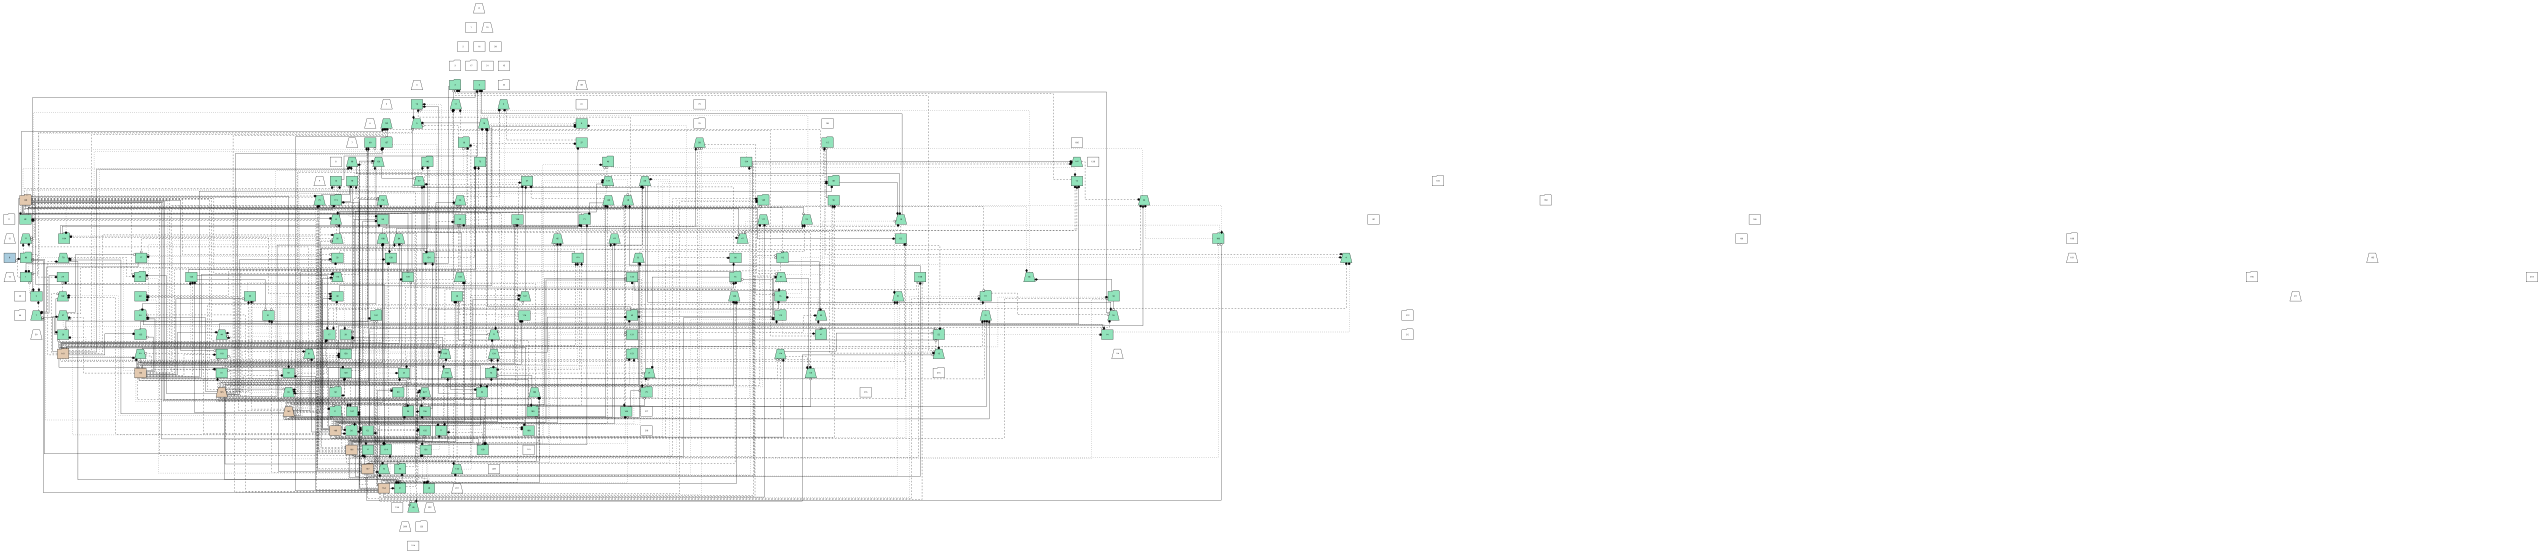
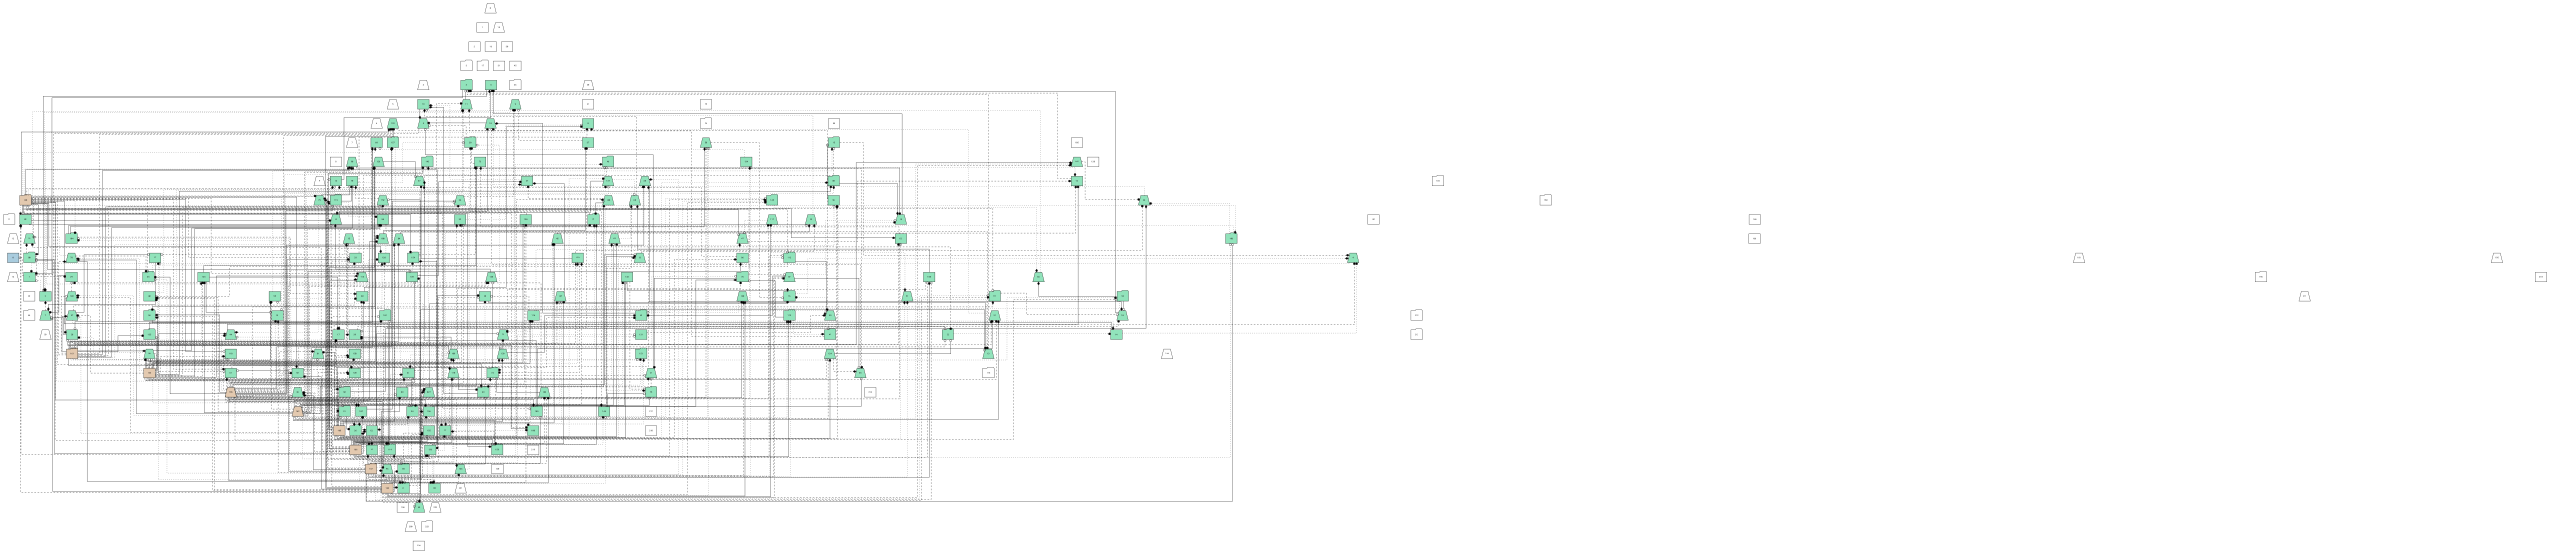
node "180": removed
